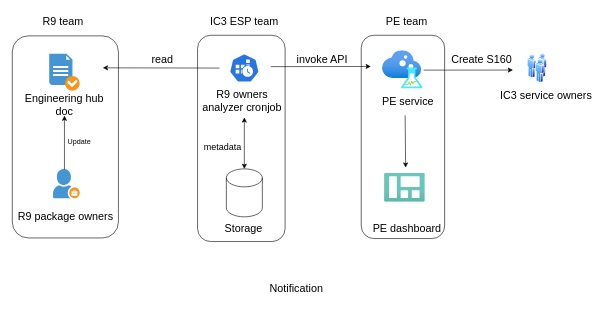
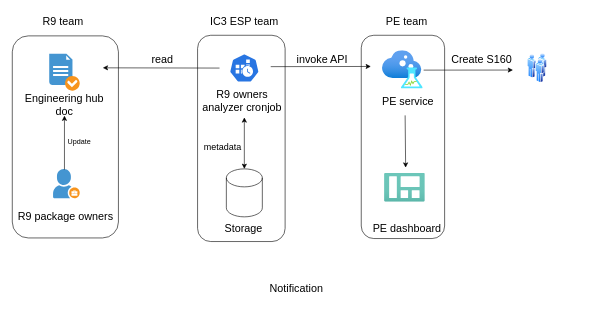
node "IC3 service owners": removed
